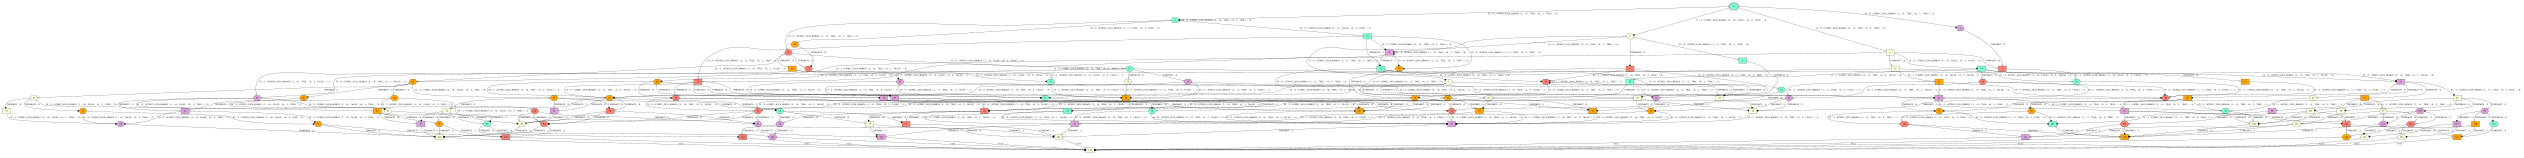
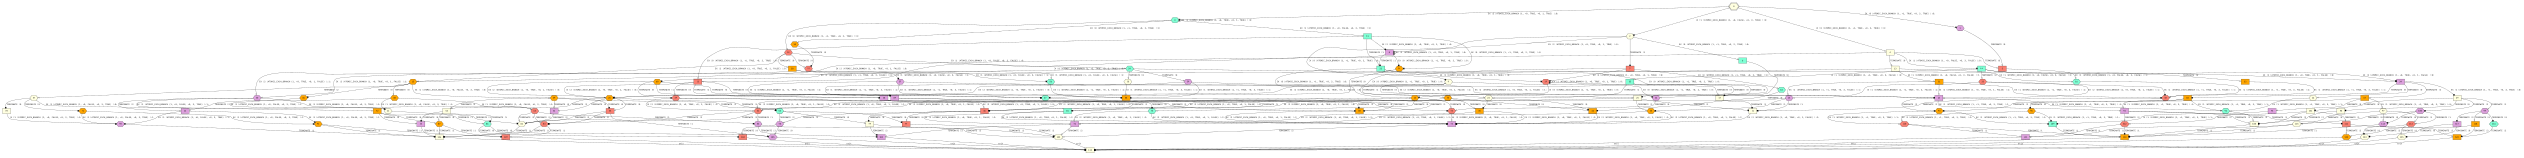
node "0": fillcolor aquamarine -> lightyellow
edge "38" -> "84": now "38" -> "63"
edge "55" -> "83": now "55" -> "105"
